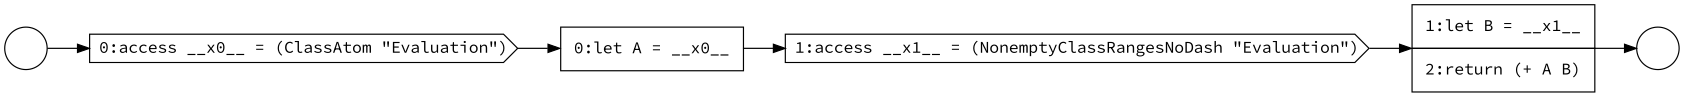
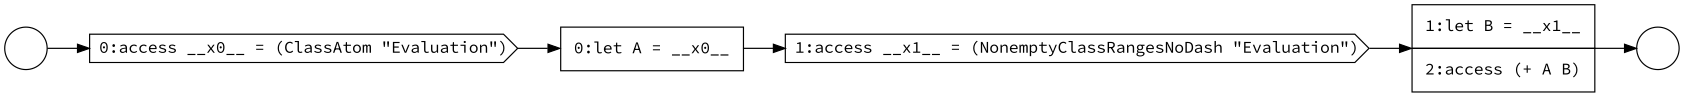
node "1:let B = __x1__": text "2:return (+ A B)" -> "2:access (+ A B)"
